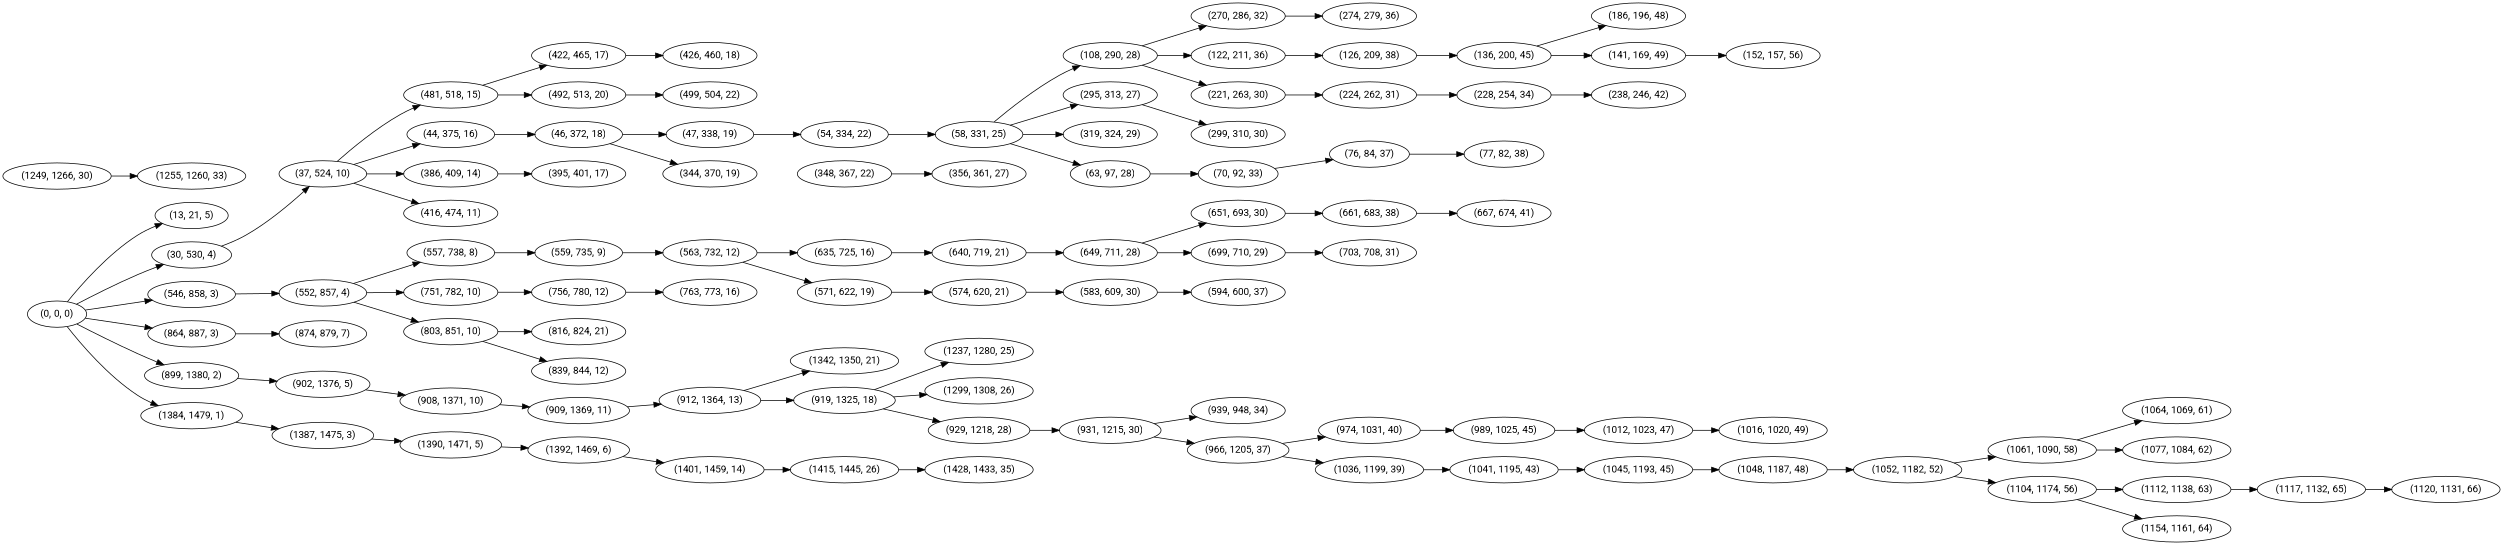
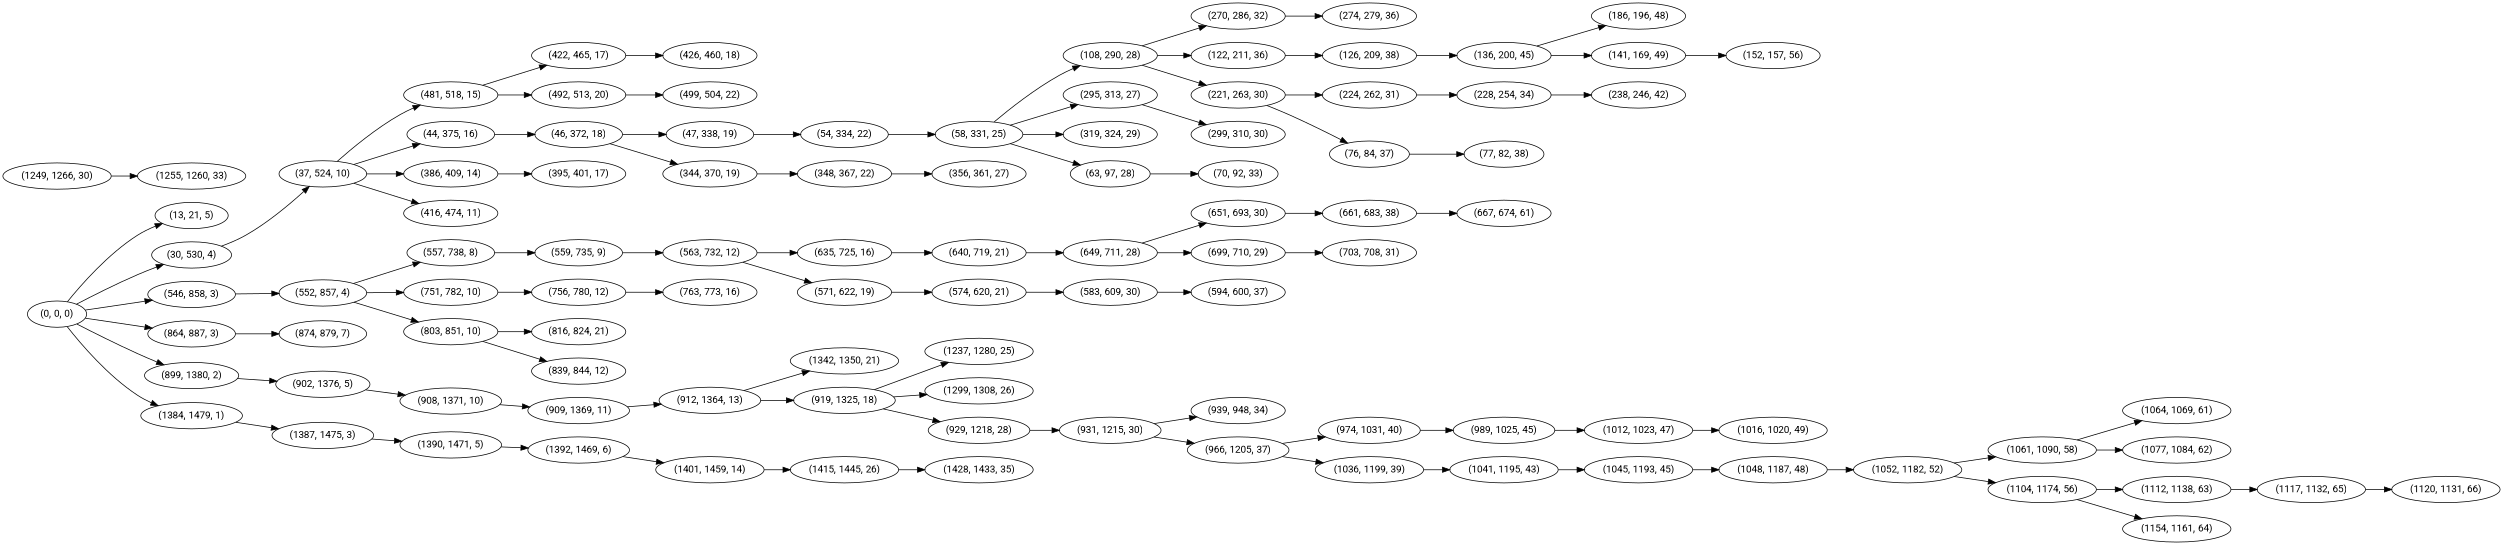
edge "(70, 92, 33)" -> "(76, 84, 37)": now "(221, 263, 30)" -> "(76, 84, 37)"
edge "(344, 370, 19)" -> "(348, 367, 22)": added
node "(667, 674, 41)": label "(667, 674, 41)" -> "(667, 674, 61)"
